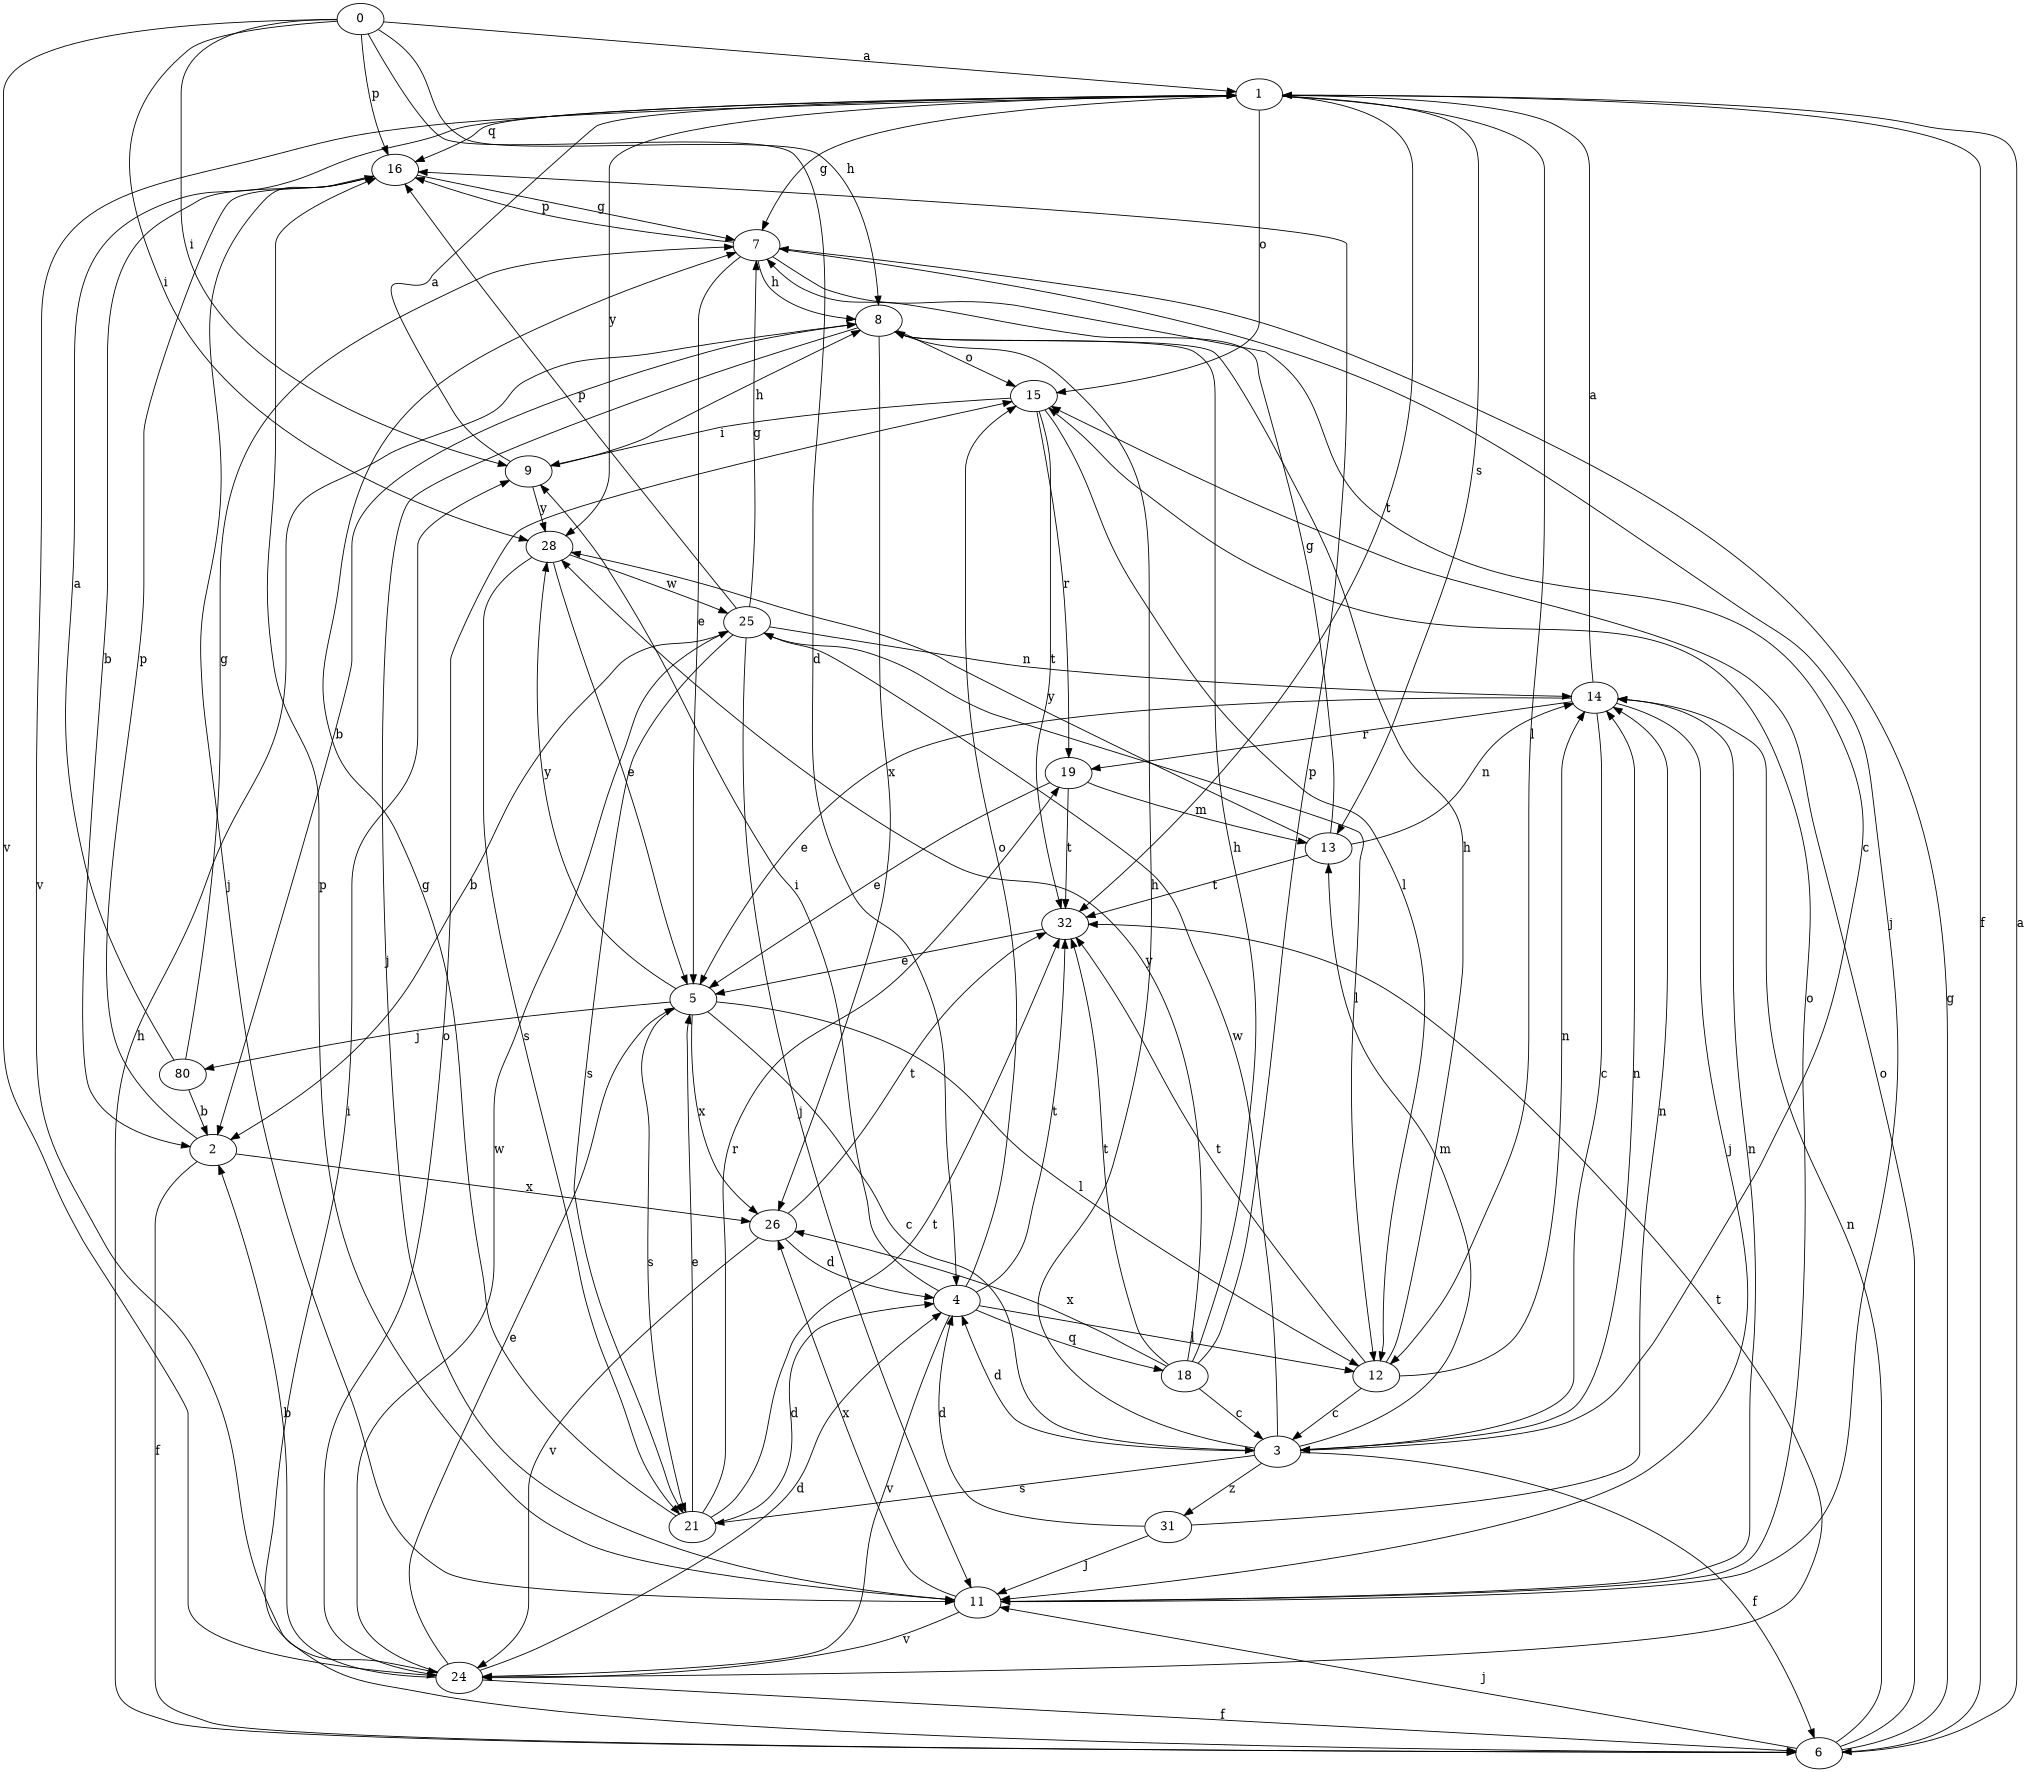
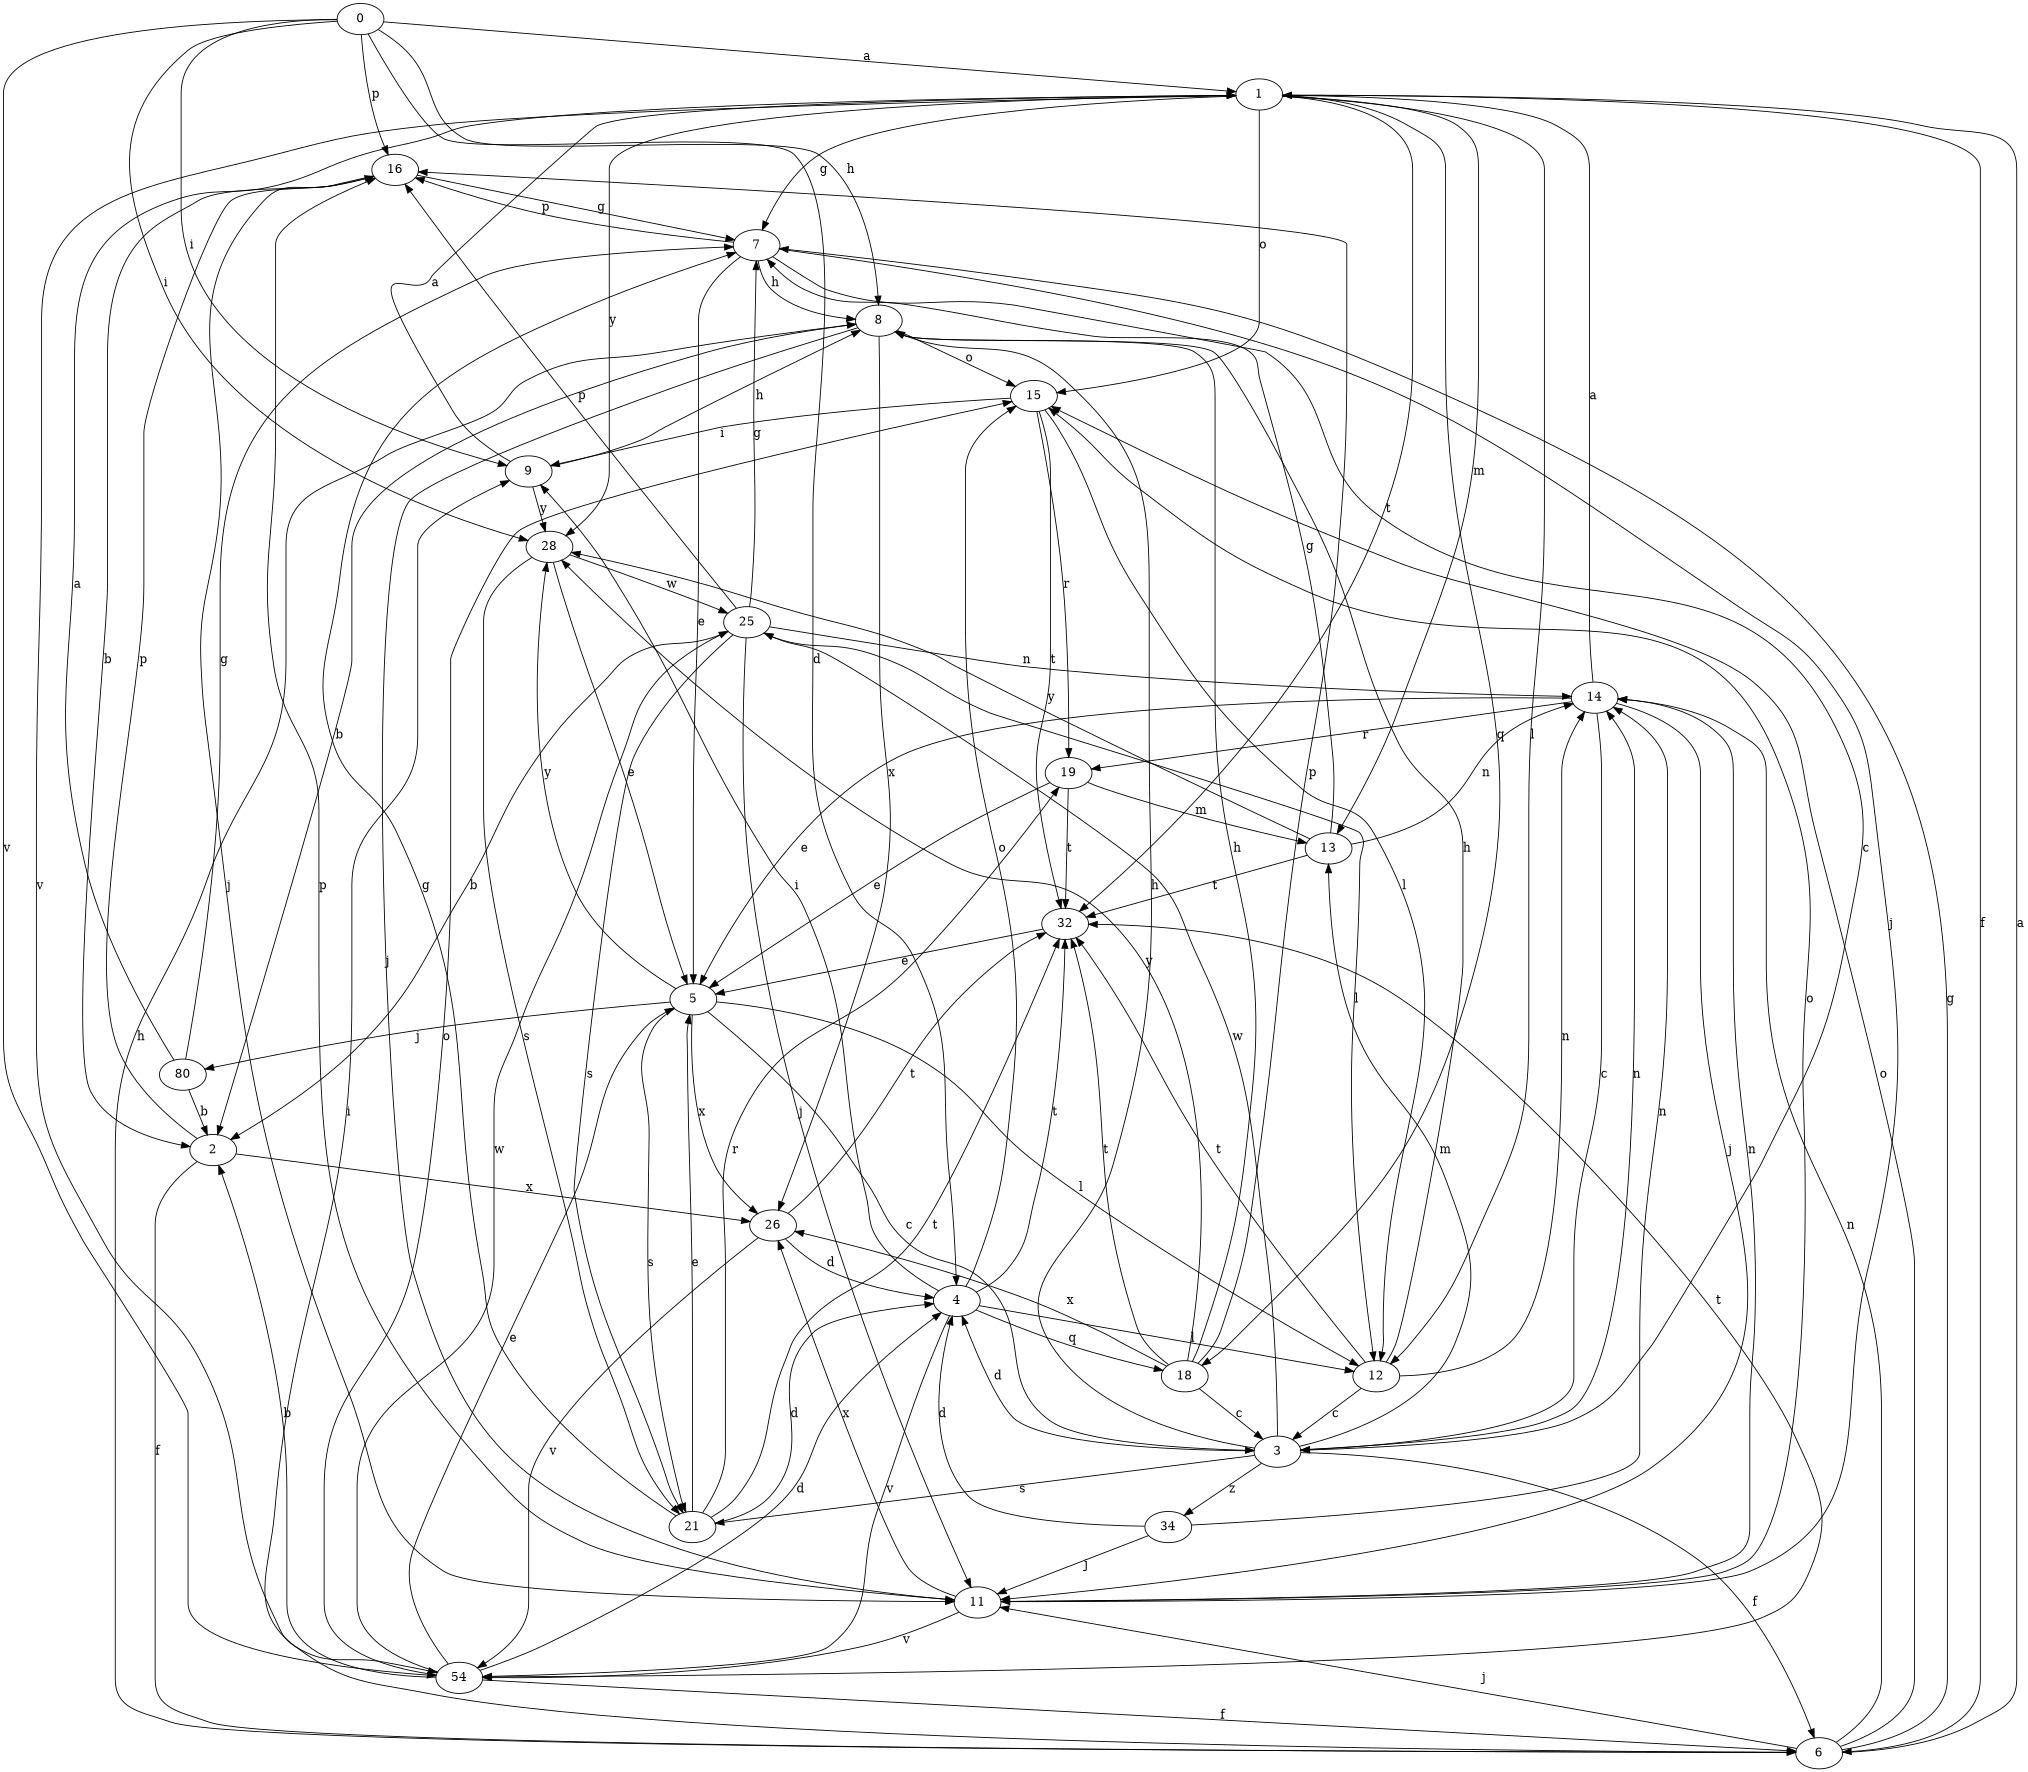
edge "1" -> "16": now "1" -> "18"
edge "1" -> "13": label "s" -> "m"
node "31": label "31" -> "34"
node "24": label "24" -> "54"
